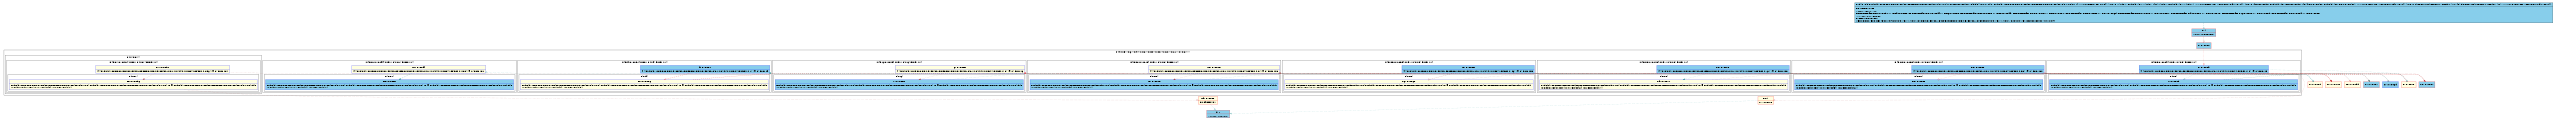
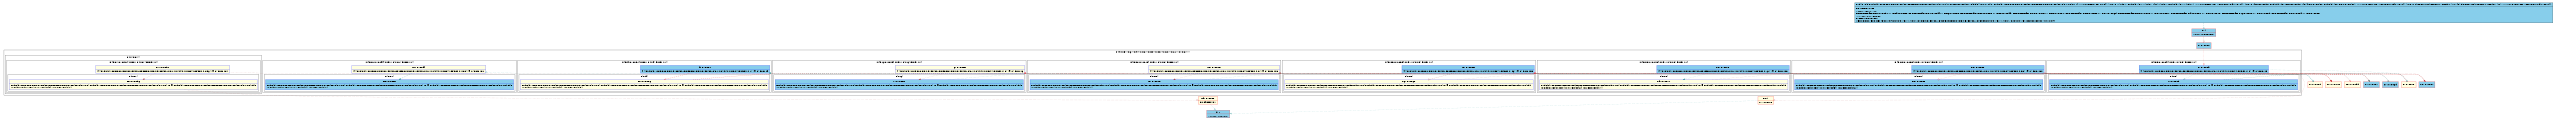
edge "14: 0x0057" -> "15: 0x005e": added
node "17: 0x006d": color blue -> red
